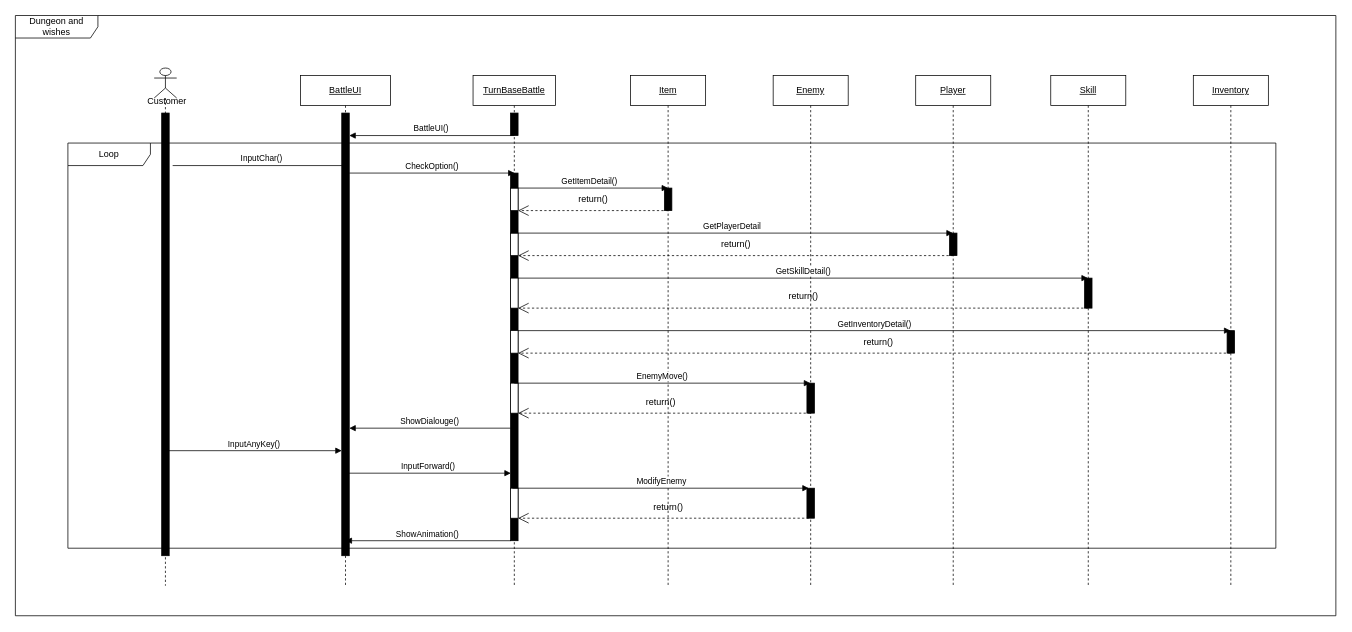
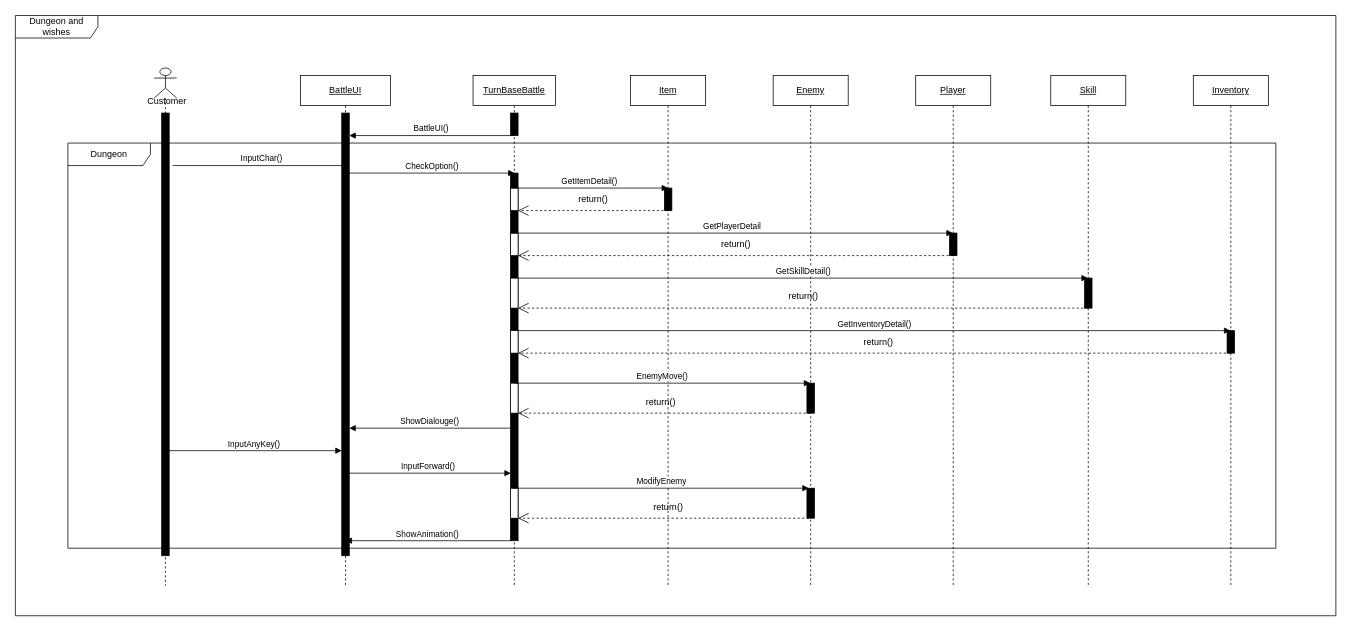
node "Loop": label "Loop" -> "Dungeon"
